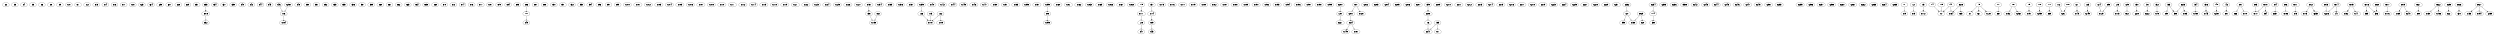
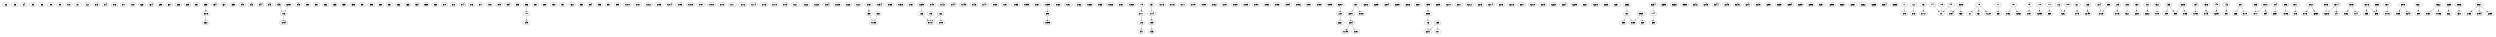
node "c254": added
